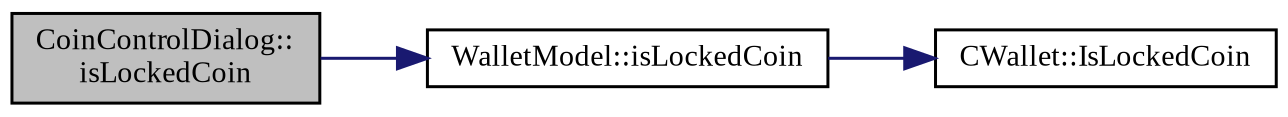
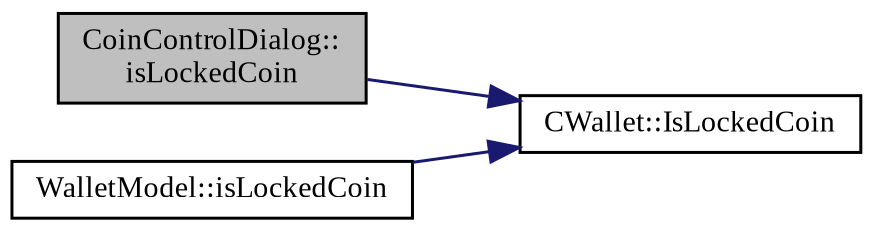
edge "CoinControlDialog:: isLockedCoin" -> "WalletModel::isLockedCoin": now "CoinControlDialog:: isLockedCoin" -> "CWallet::IsLockedCoin"
